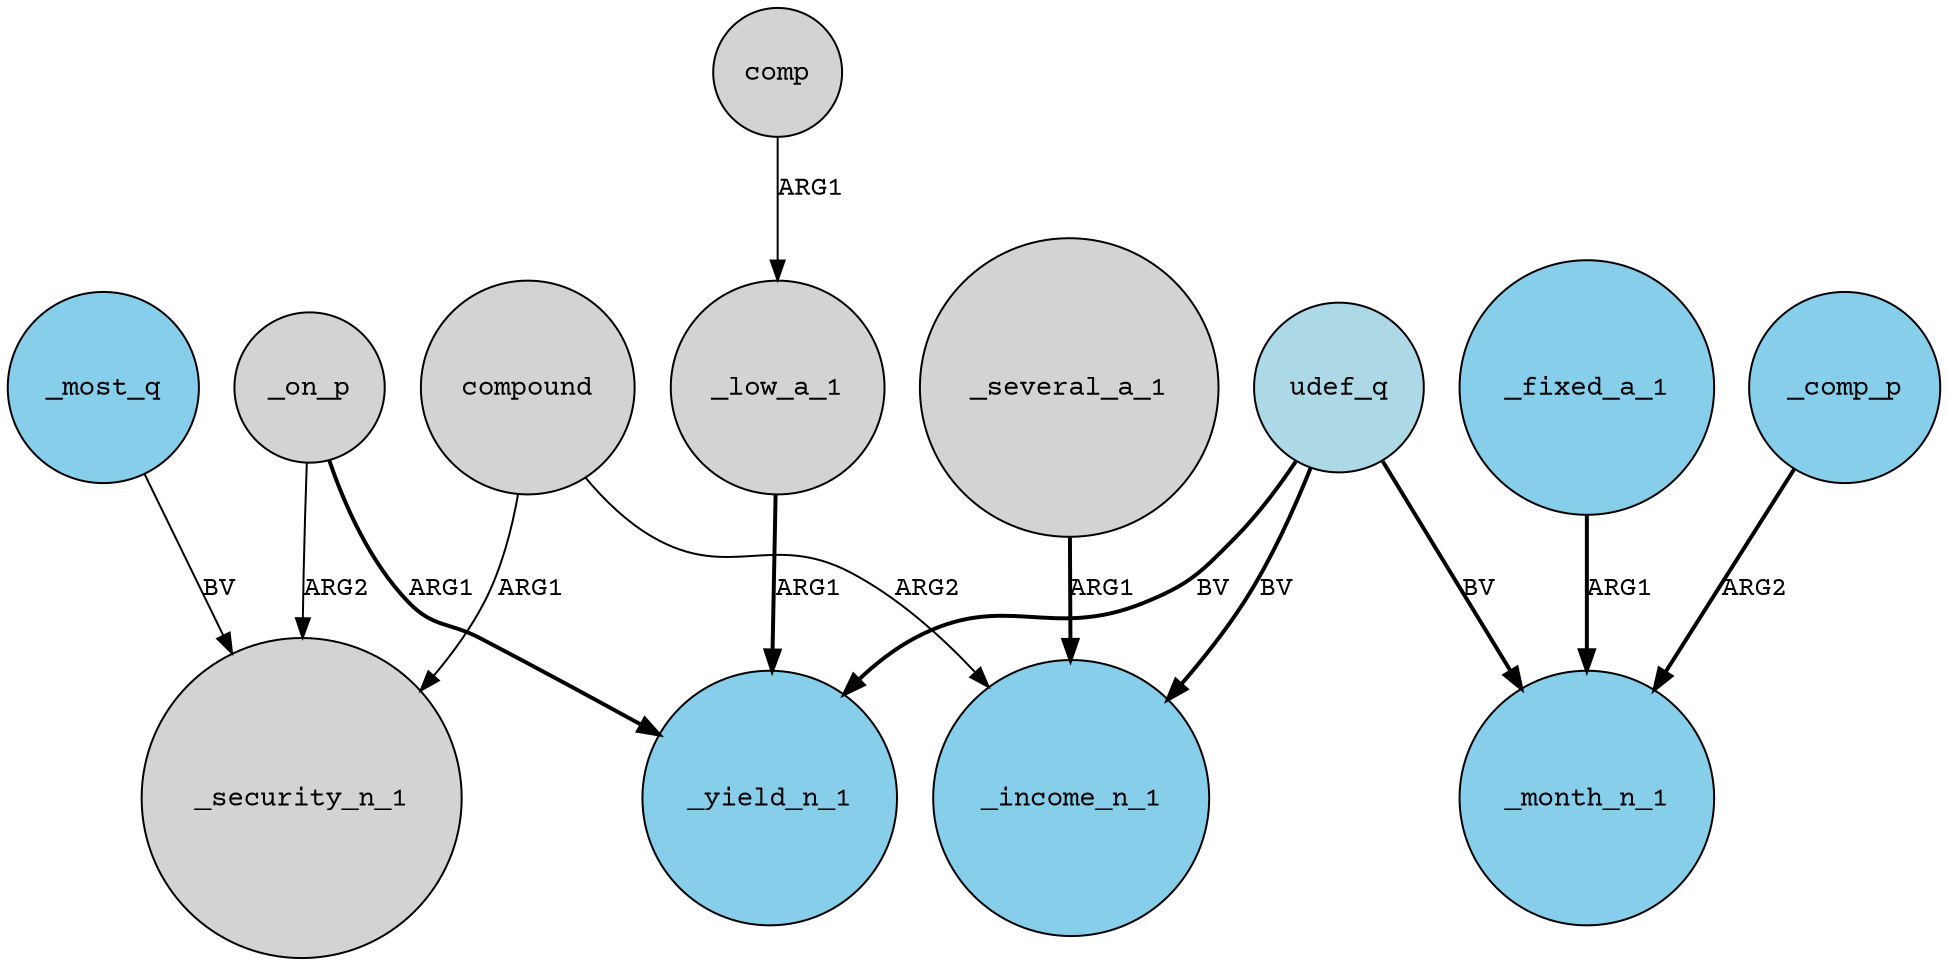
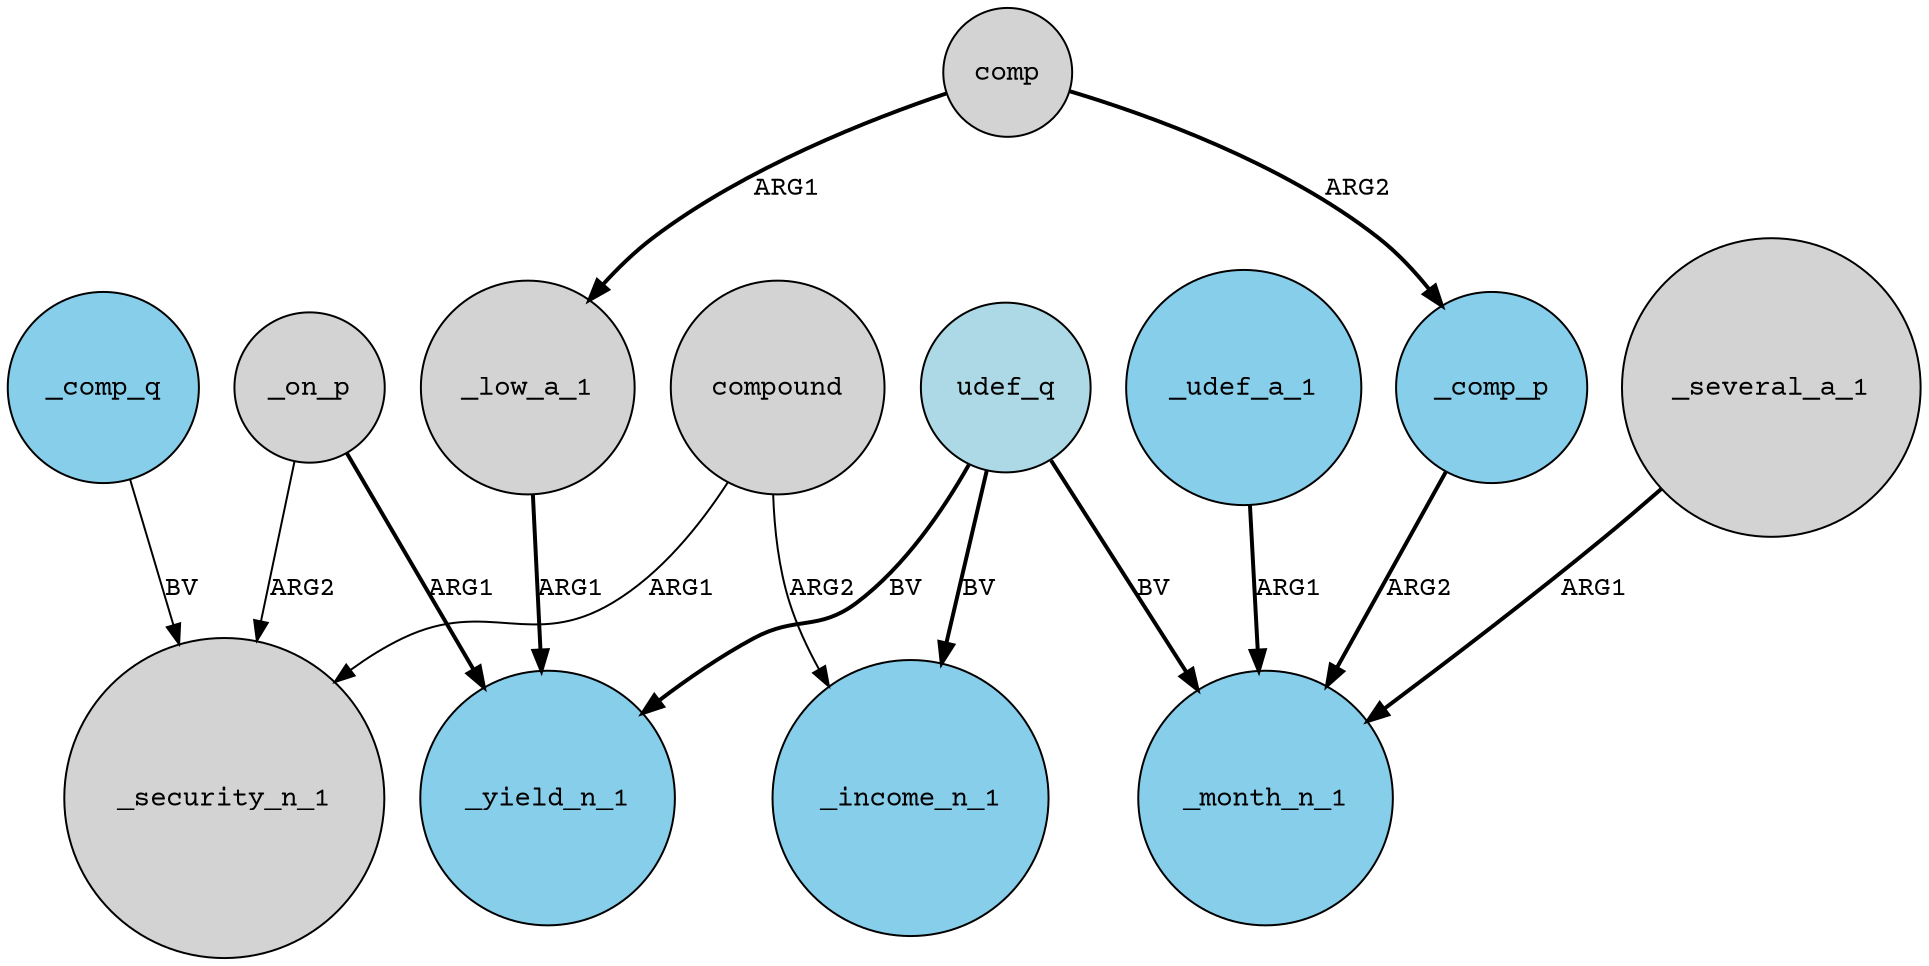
edge "comp" -> "_comp_p": added, label "ARG2"
edge "comp" -> "_low_a_1": style solid -> bold
node "_most_q": label "_most_q" -> "_comp_q"
node "_fixed_a_1": label "_fixed_a_1" -> "_udef_a_1"
edge "_several_a_1" -> "_income_n_1": now "_several_a_1" -> "_month_n_1"
